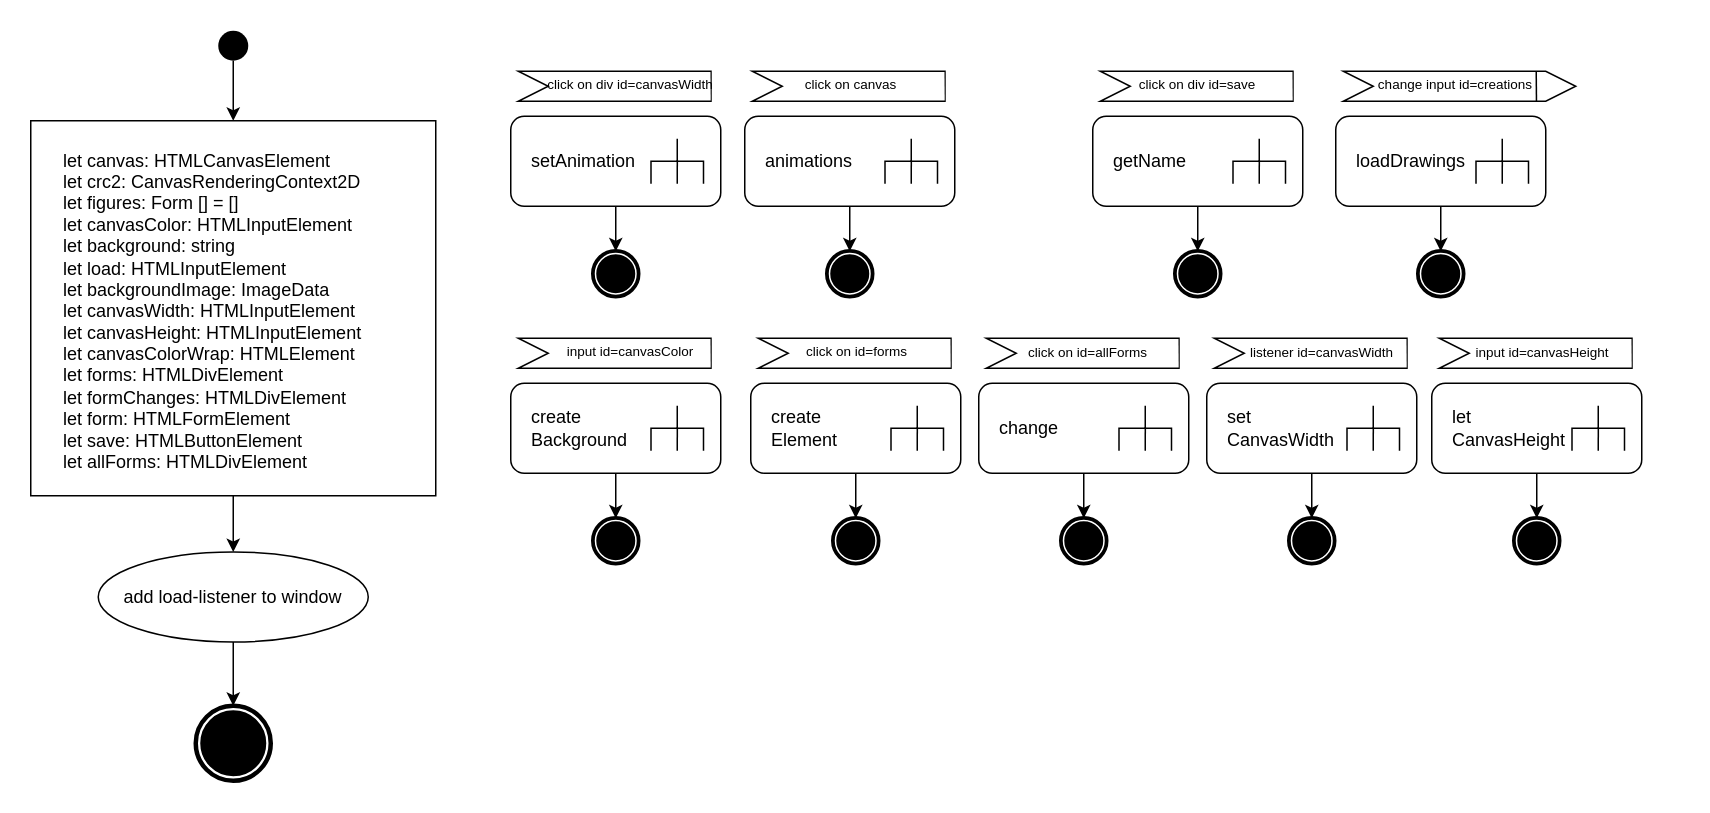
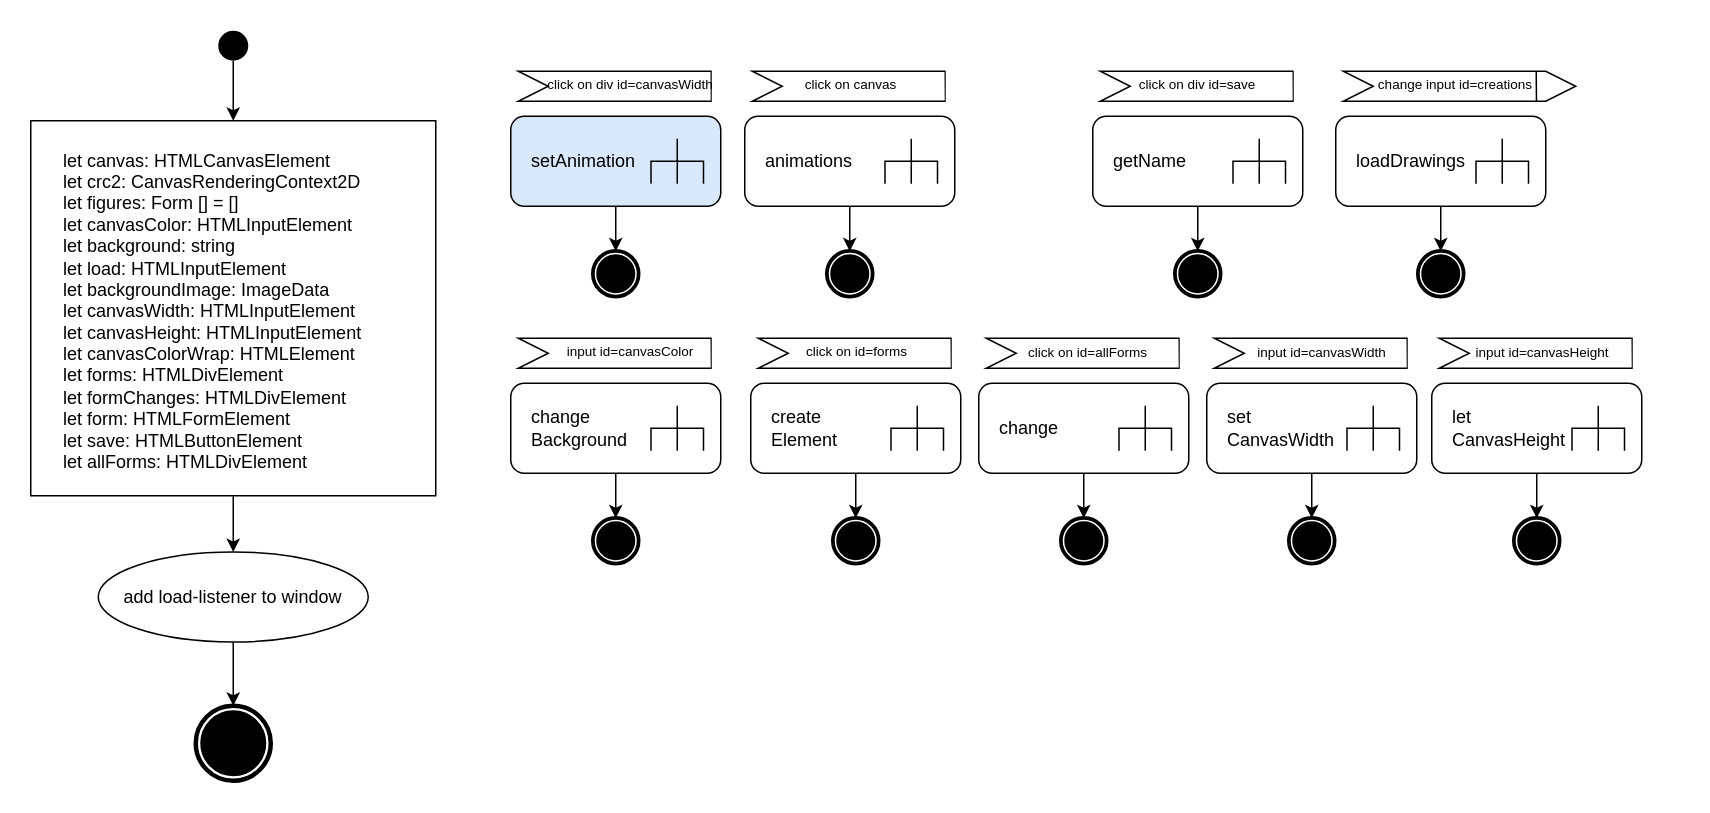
node "setAnimation": fillcolor #ffffff -> #dae8fc
node "listener id=canvasWidth": label "listener id=canvasWidth" -> "input id=canvasWidth"
node "create Background": label "create Background" -> "change Background"
